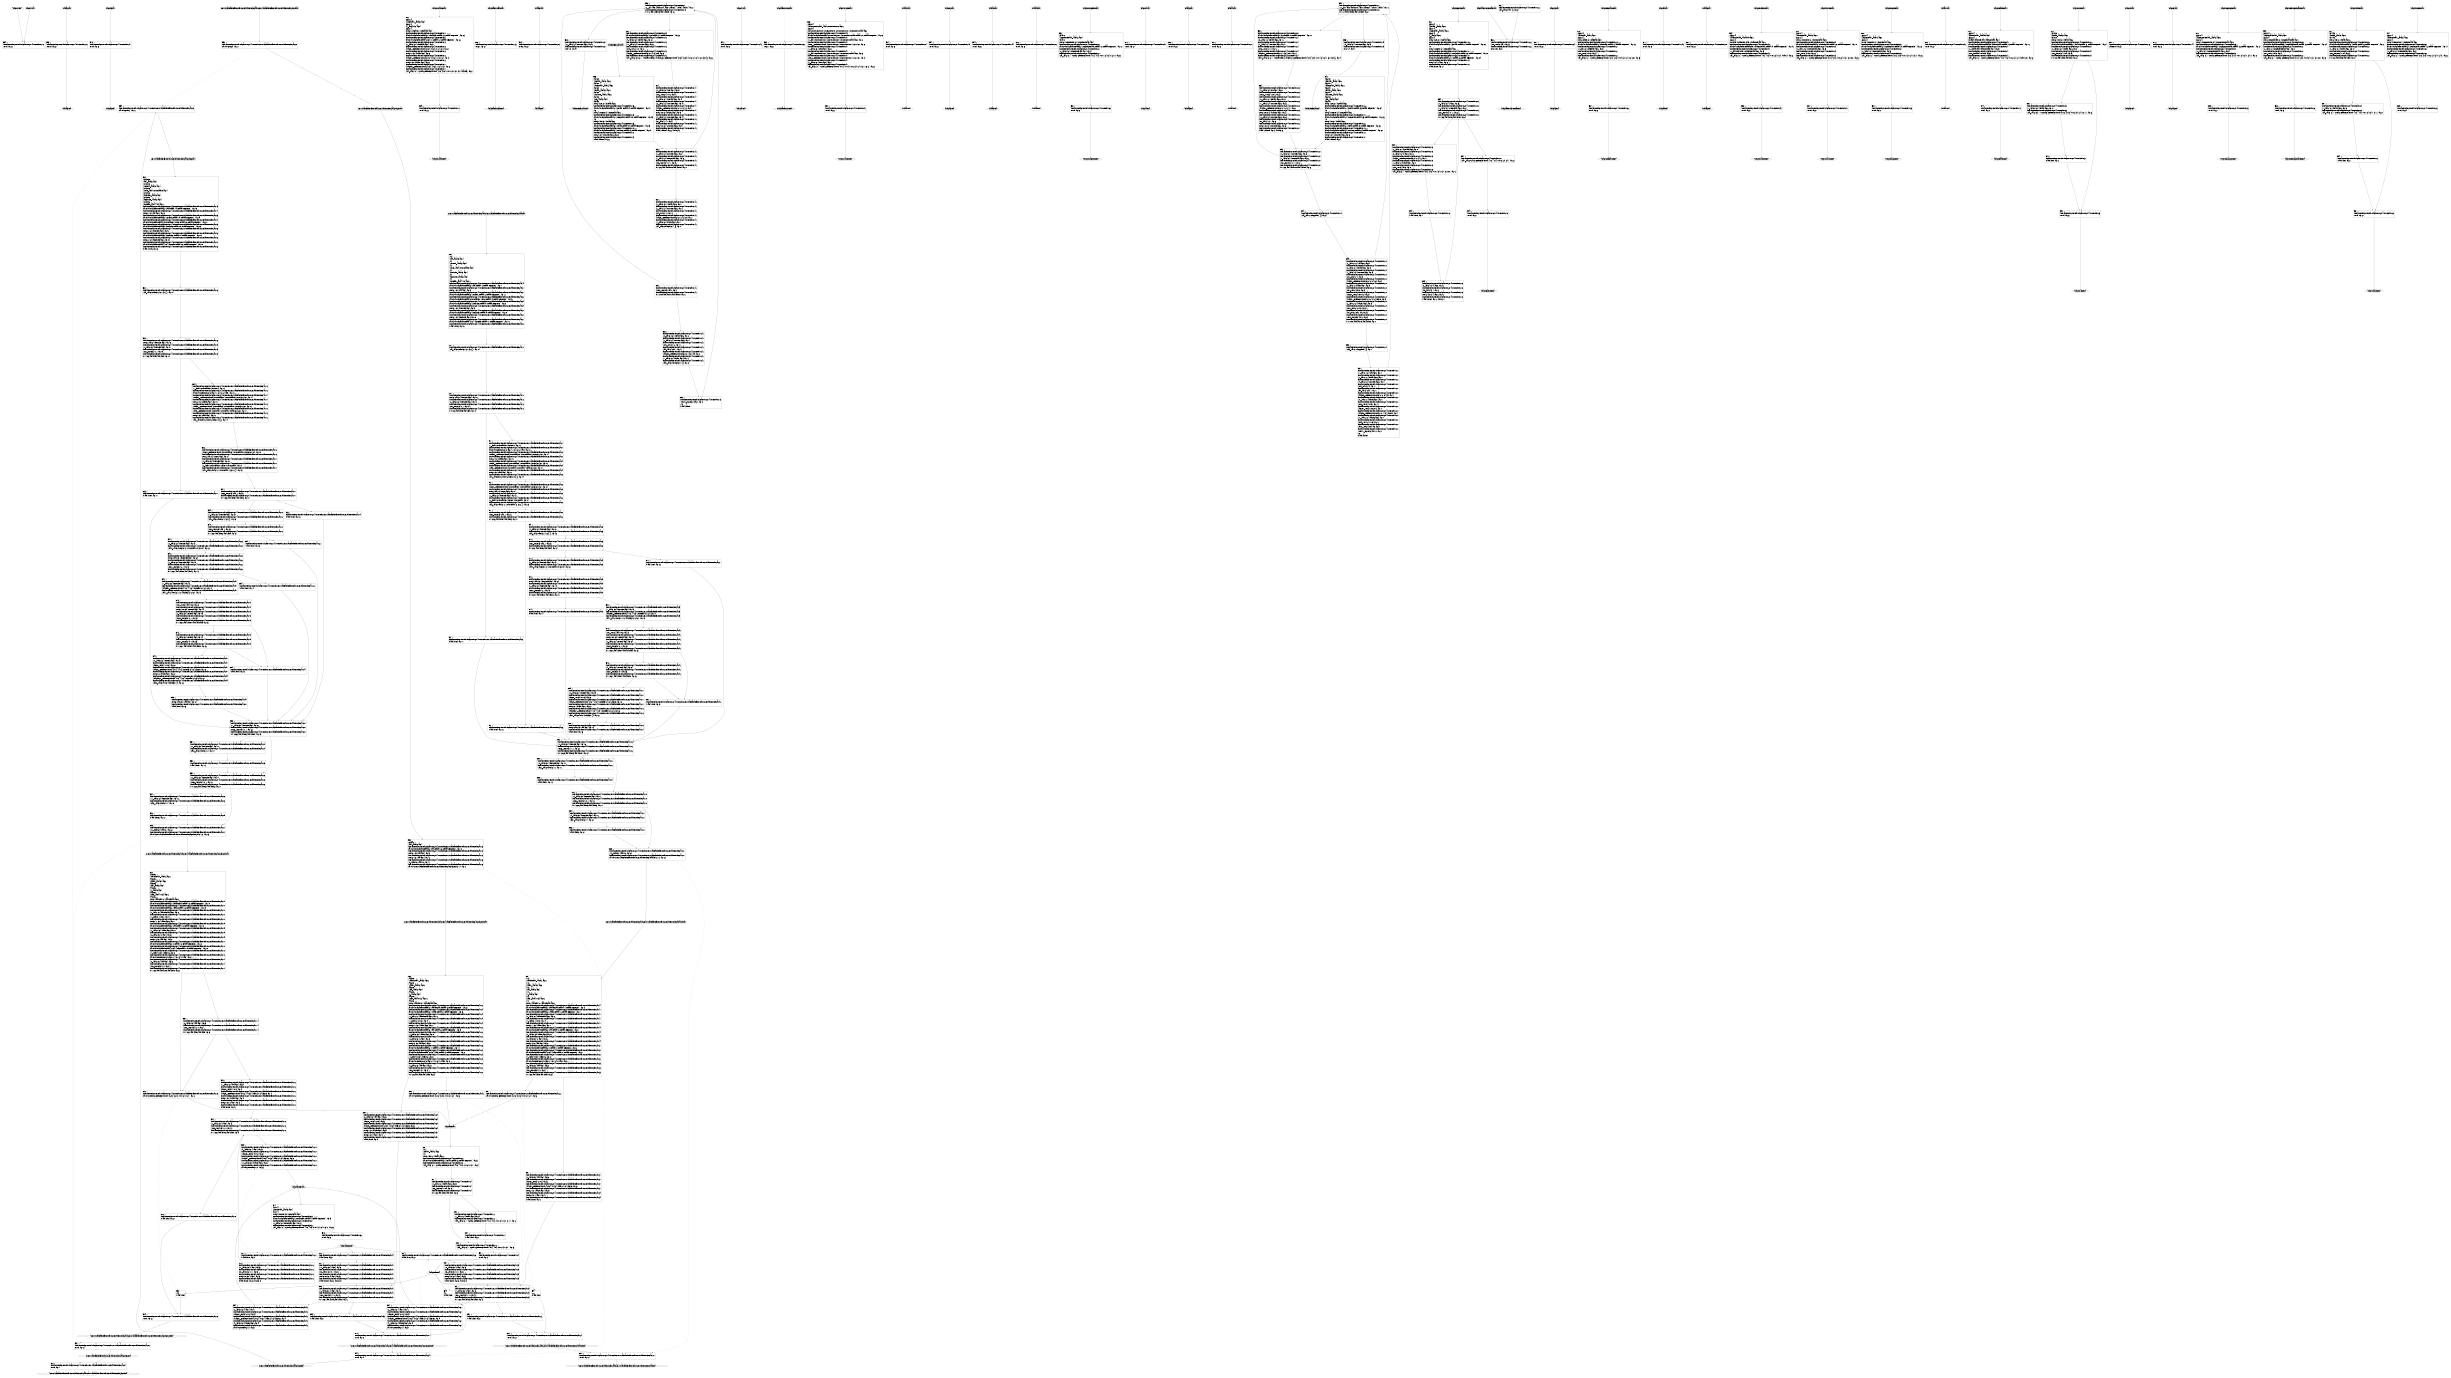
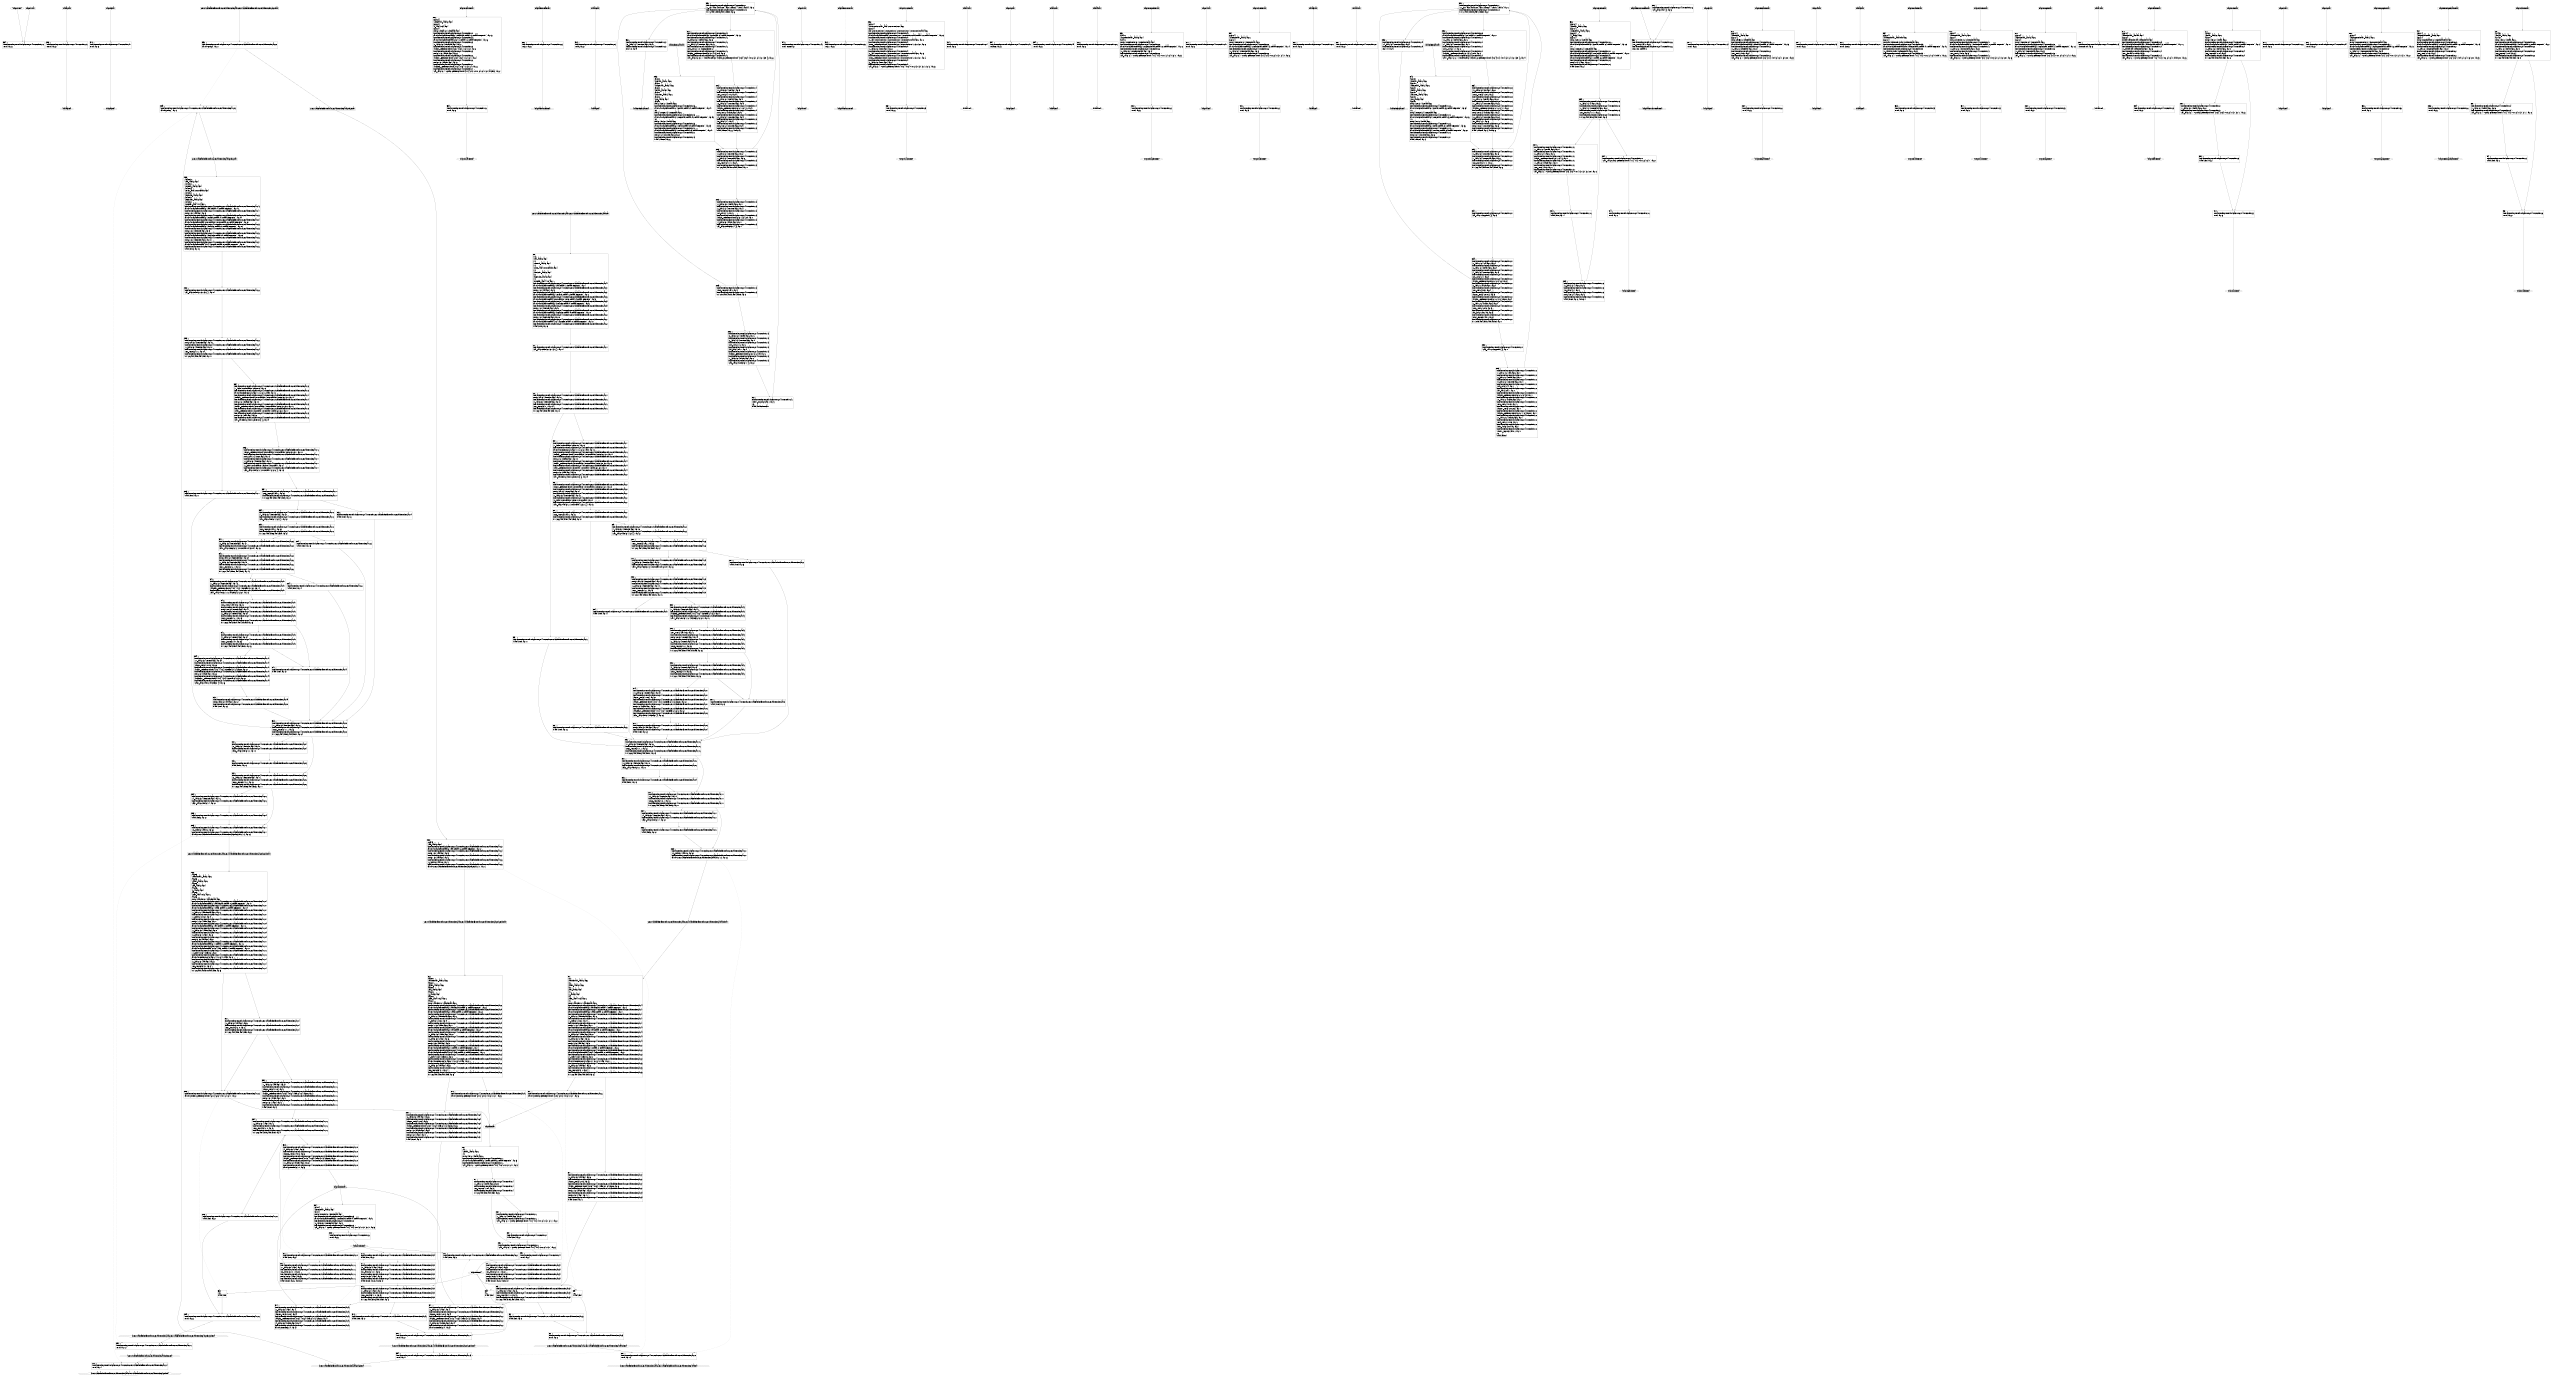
node "io_ll_decodeHexChars_start": added
node "BB75:": text "ret void, !dbg !52" -> "ret void, !recvResult !52"
node "BB74:": text "ret void, !dbg !52" -> "ret charHex, !dbg !52"
node "BB80:": text "ret void, !dbg !52" -> "ret void, !bytes !52"
node "BB78:": text "ret void, !dbg !52" -> "shortNumber void, !dbg !52"
node "BB70:": text "charHex void, !dbg !52" -> "ret void, !dbg !52"
node "BB62:": text "%mul5 = mul i64 2, %10, !dbg !87" -> "%mul5 = mul i64 2, %10, !longLongIntNumber !87"
node "BB68:": text "ret i32 %rem, !dbg !54" -> "ret i32 %rem, !metadata !54"
node "{io_ll_printSizeTLine_end}": added
node "BB61:": text "br label %land.end" -> "br label %land.decodeHexChars"
